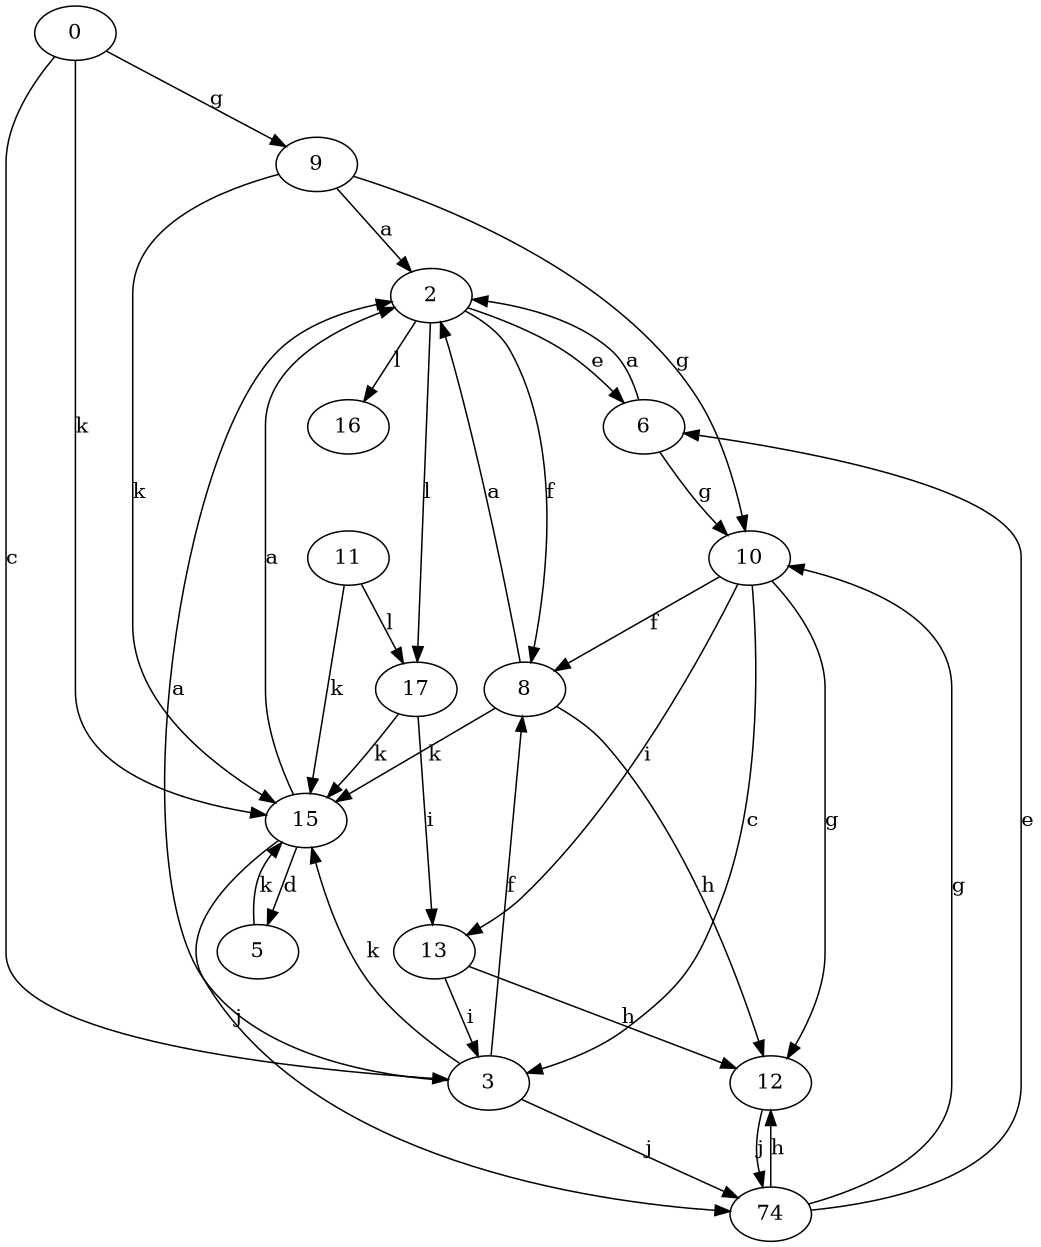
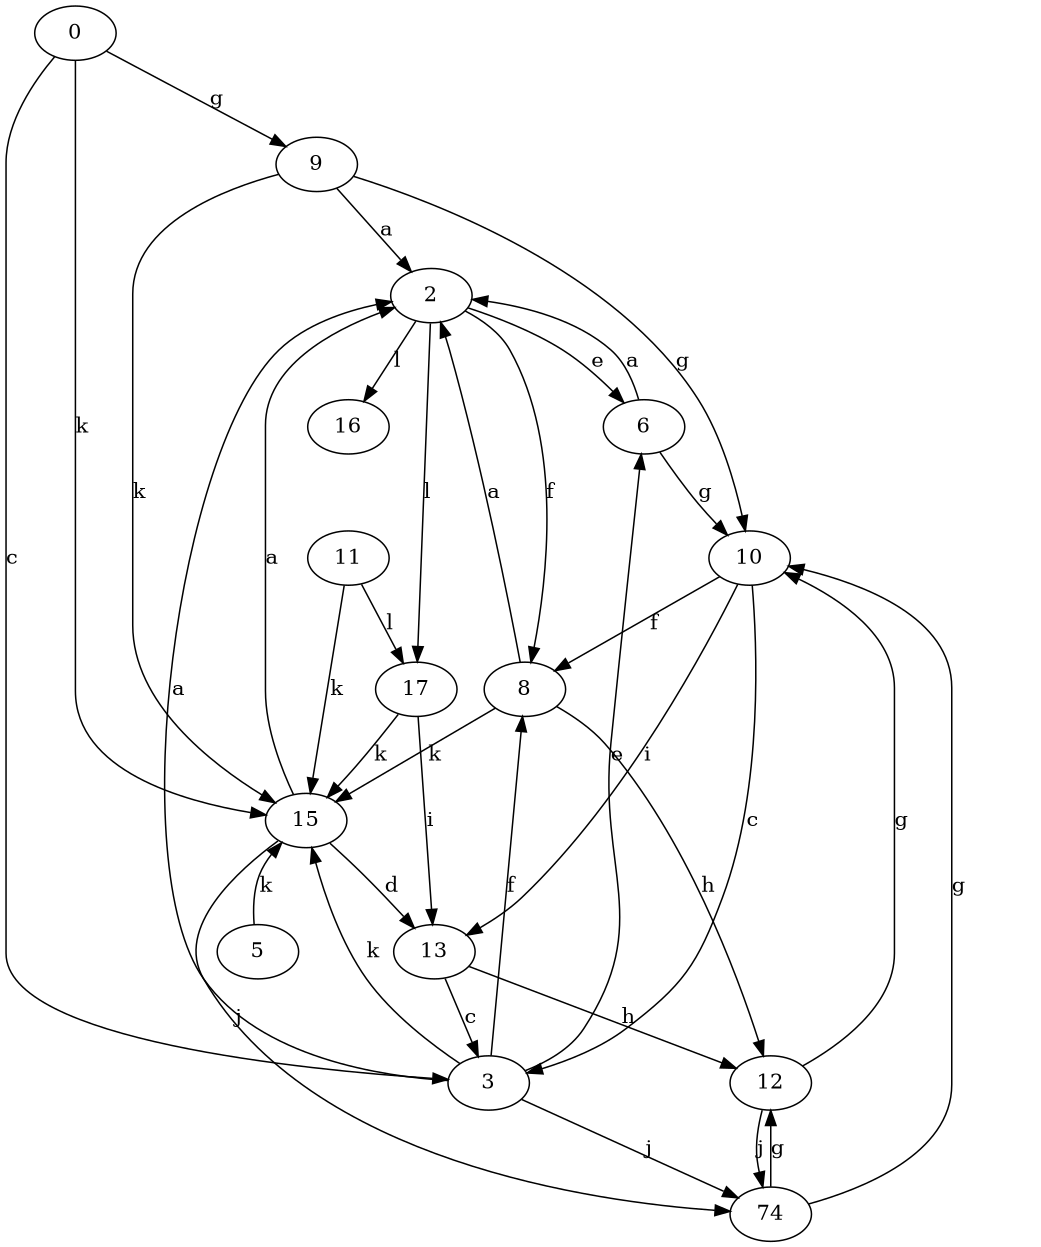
edge "74" -> "6": now "3" -> "6"
edge "10" -> "12": reversed
edge "15" -> "5": now "15" -> "13"
edge "13" -> "3": label "i" -> "c"
edge "74" -> "12": label "h" -> "g"
